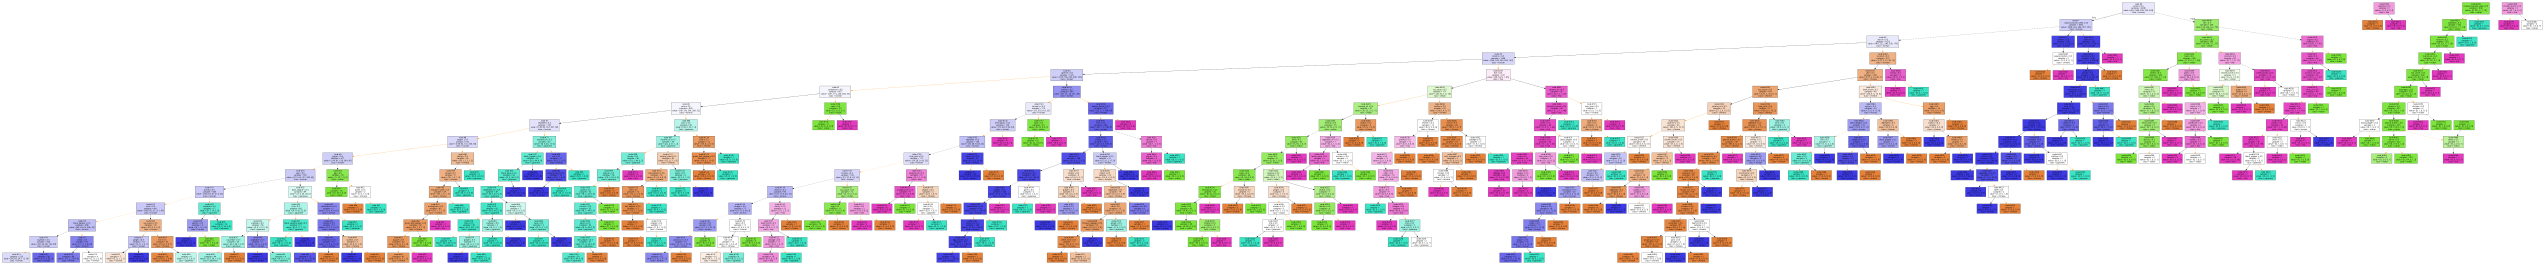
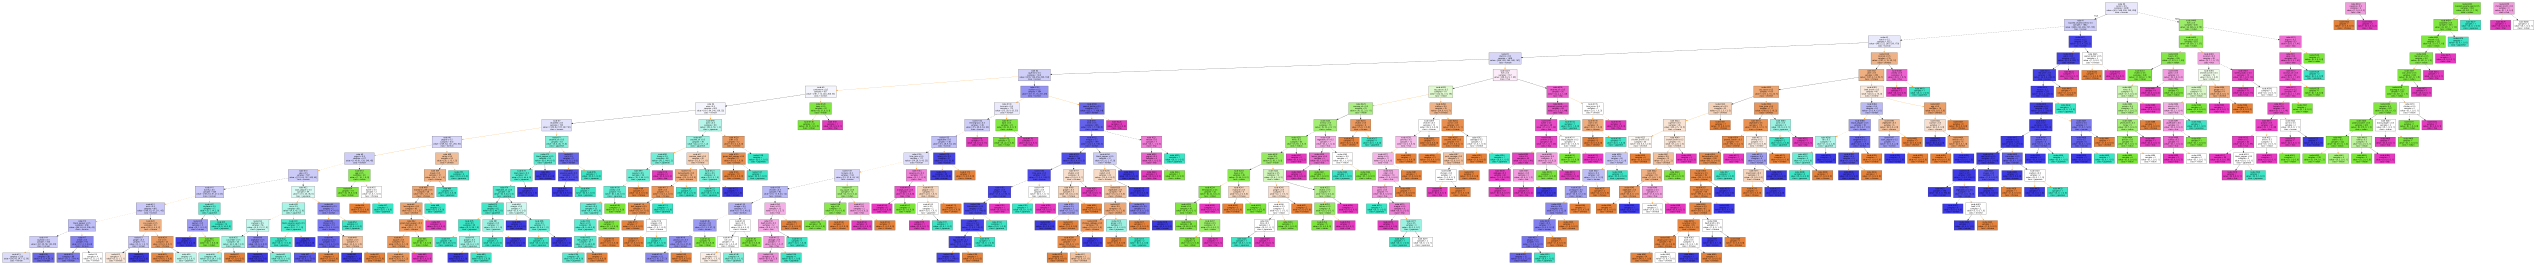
edge "node #1" -> "node #412": now "node #411" -> "node #412"
node "node #483": text "samples = 9" -> "honey = 9"
edge "node #465" -> "node #464": reversed
node "node #79": text "sausage = korean" -> "class = korean"
